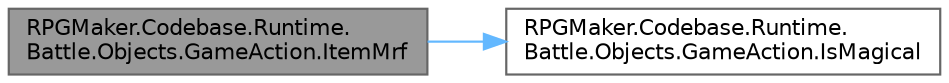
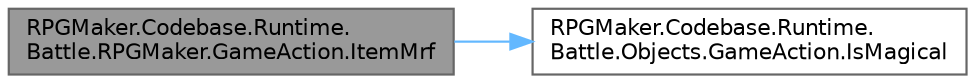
node "RPGMaker.Codebase.Runtime. Battle.Objects.GameAction.ItemMrf": label "RPGMaker.Codebase.Runtime. Battle.Objects.GameAction.ItemMrf" -> "RPGMaker.Codebase.Runtime. Battle.RPGMaker.GameAction.ItemMrf"
